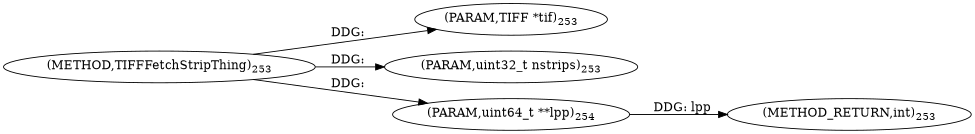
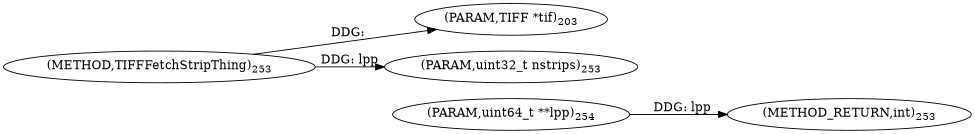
node "(PARAM,TIFF *tif)": text "253" -> "203"
edge "(METHOD,TIFFFetchStripThing)" -> "(PARAM,uint32_t nstrips)": label "DDG: " -> "DDG: lpp"
edge "(METHOD,TIFFFetchStripThing)" -> "(PARAM,uint64_t **lpp)": removed, label "DDG:"
